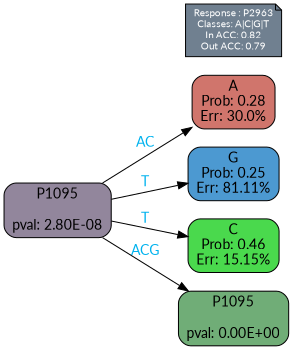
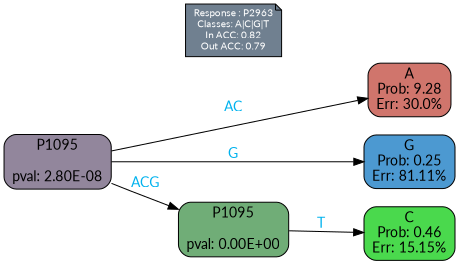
node "A Prob: 0.28 Err: 30.0%": label "A Prob: 0.28 Err: 30.0%" -> "A Prob: 9.28 Err: 30.0%"
edge "P1095 pval: 2.80E-08" -> "G Prob: 0.25 Err: 81.11%": label "T" -> "G"
edge "P1095 pval: 2.80E-08" -> "C Prob: 0.46 Err: 15.15%": now "P1095 pval: 0.00E+00" -> "C Prob: 0.46 Err: 15.15%"
